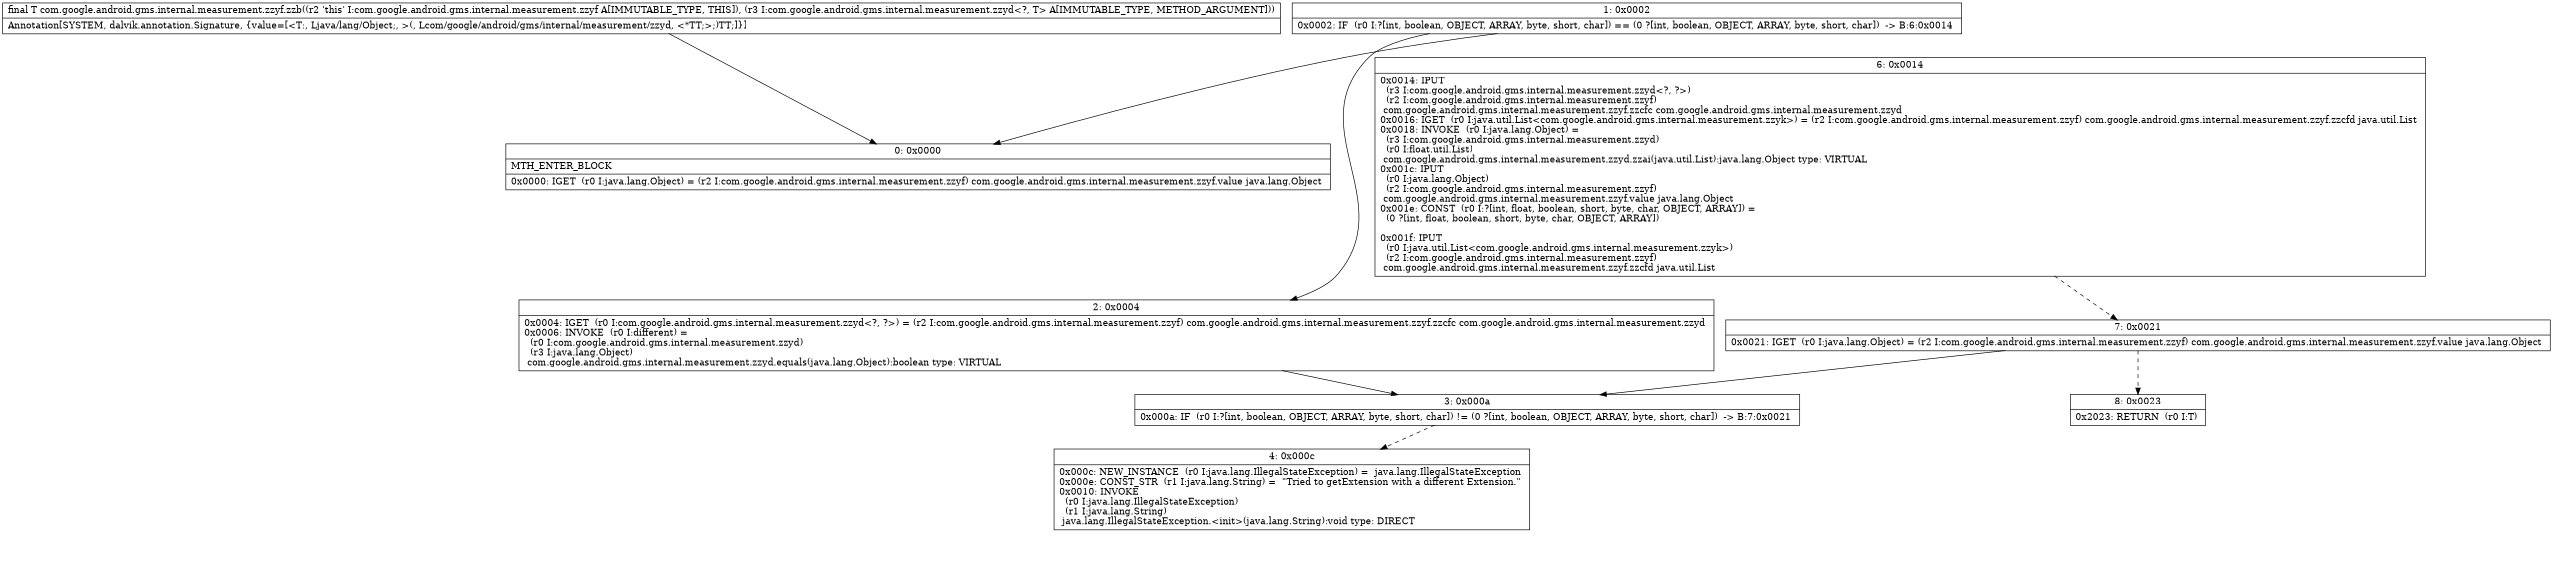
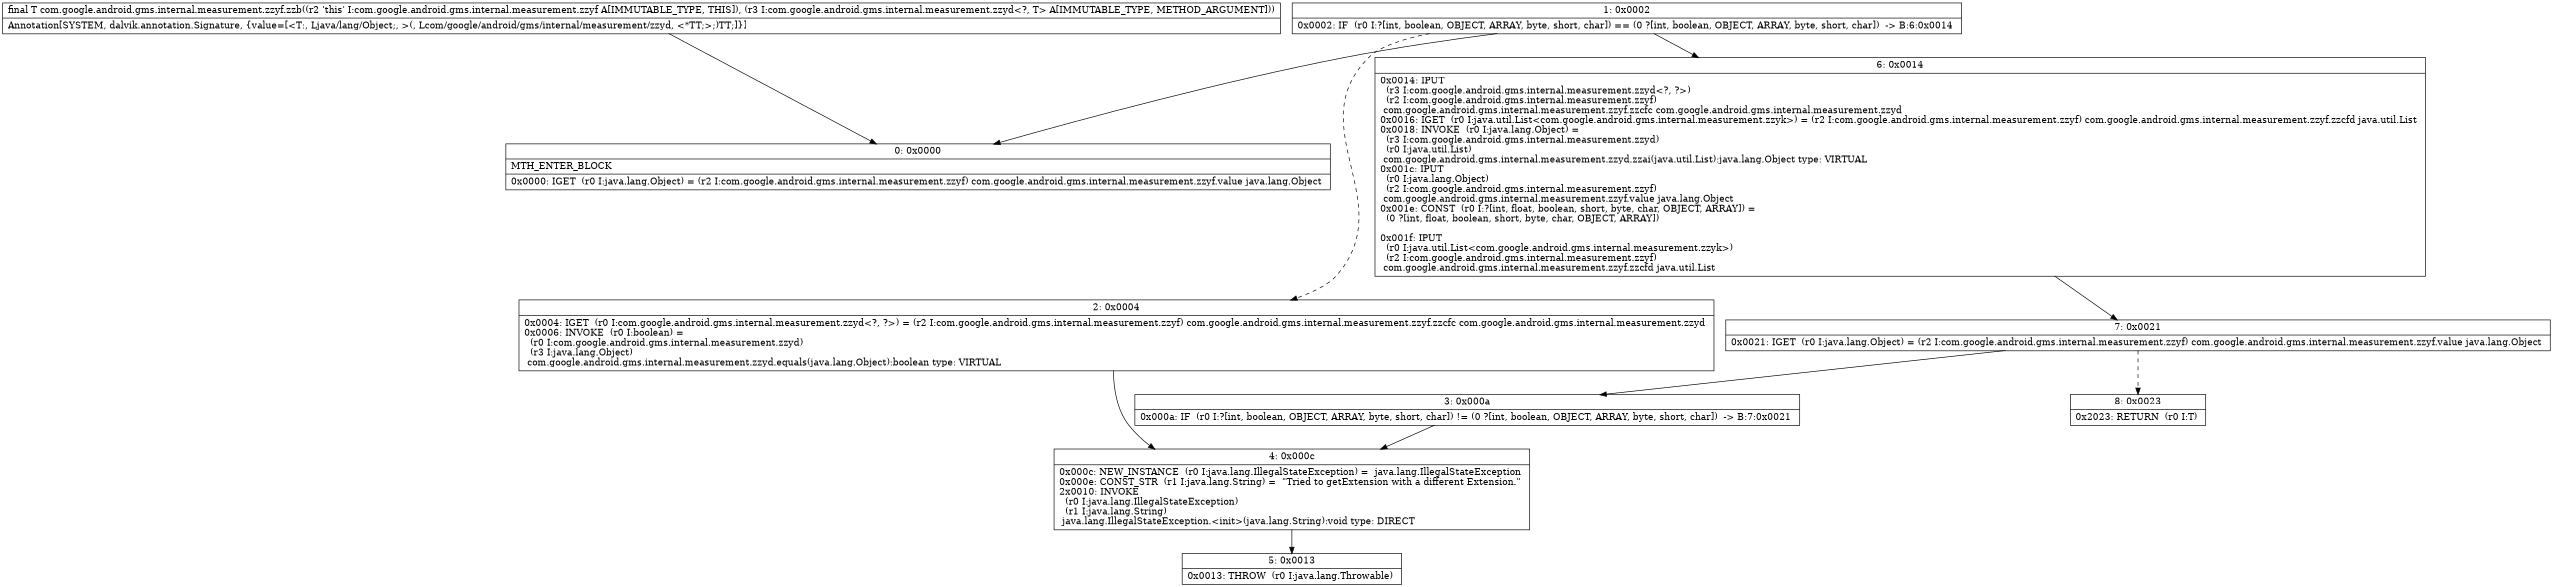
edge "1: 0x0002" -> "6: 0x0014": added
node "6: 0x0014": text "(r0 I:float.util.List)" -> "(r0 I:java.util.List)"
edge "1: 0x0002" -> "2: 0x0004": style solid -> dashed
edge "6: 0x0014" -> "7: 0x0021": style dashed -> solid
node "2: 0x0004": text "0x0006: INVOKE  (r0 I:different) =" -> "0x0006: INVOKE  (r0 I:boolean) ="
edge "2: 0x0004" -> "3: 0x000a": now "2: 0x0004" -> "4: 0x000c"
edge "3: 0x000a" -> "4: 0x000c": style dashed -> solid
node "4: 0x000c": text "0x0010: INVOKE" -> "2x0010: INVOKE"
node "5: 0x0013": added
